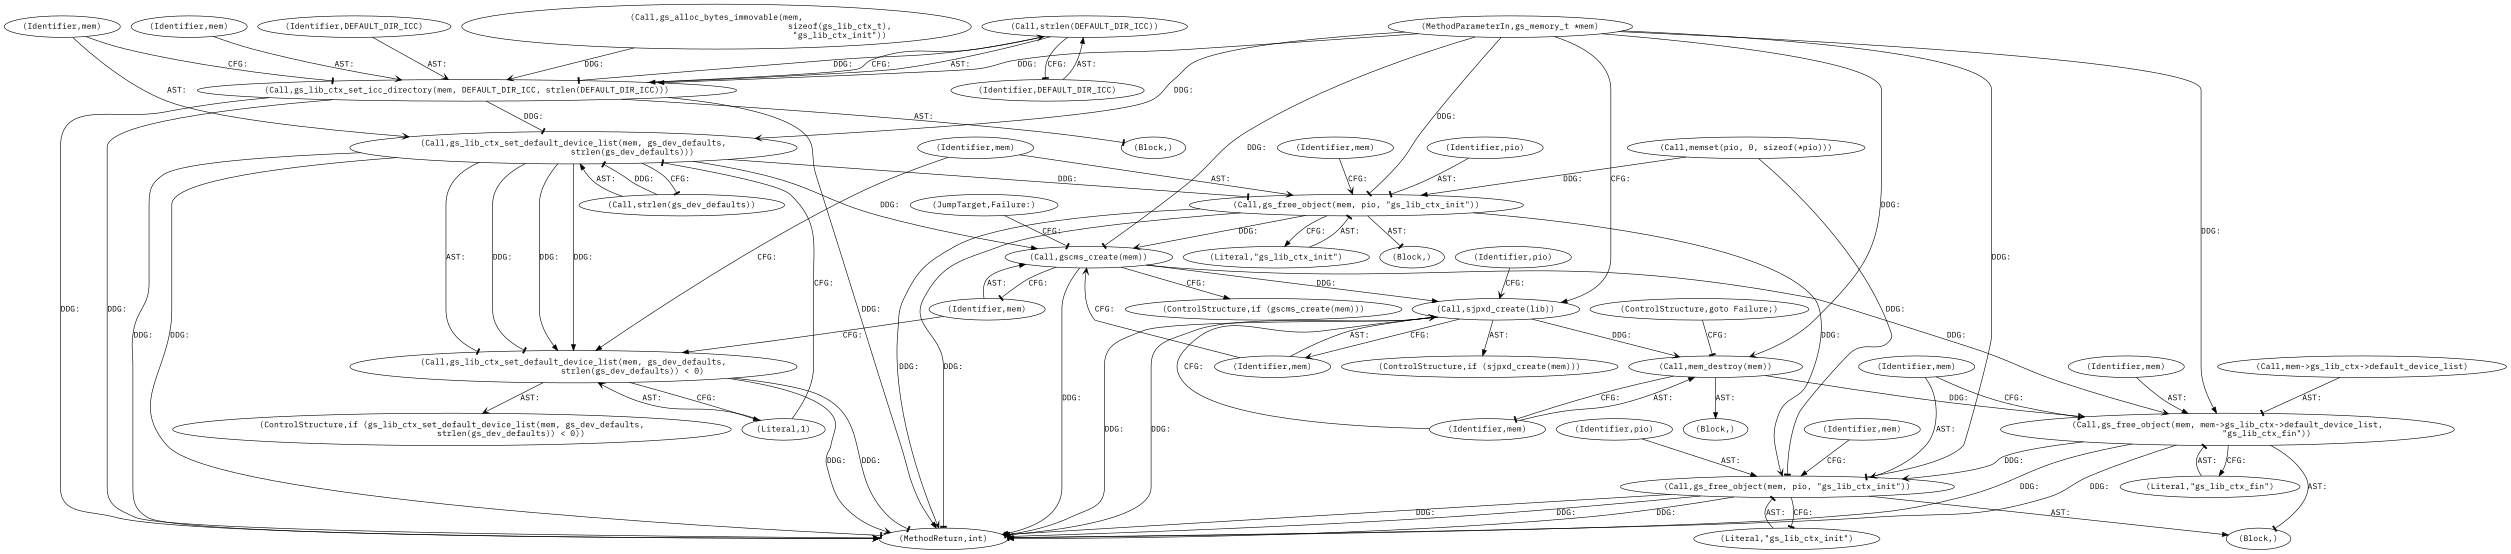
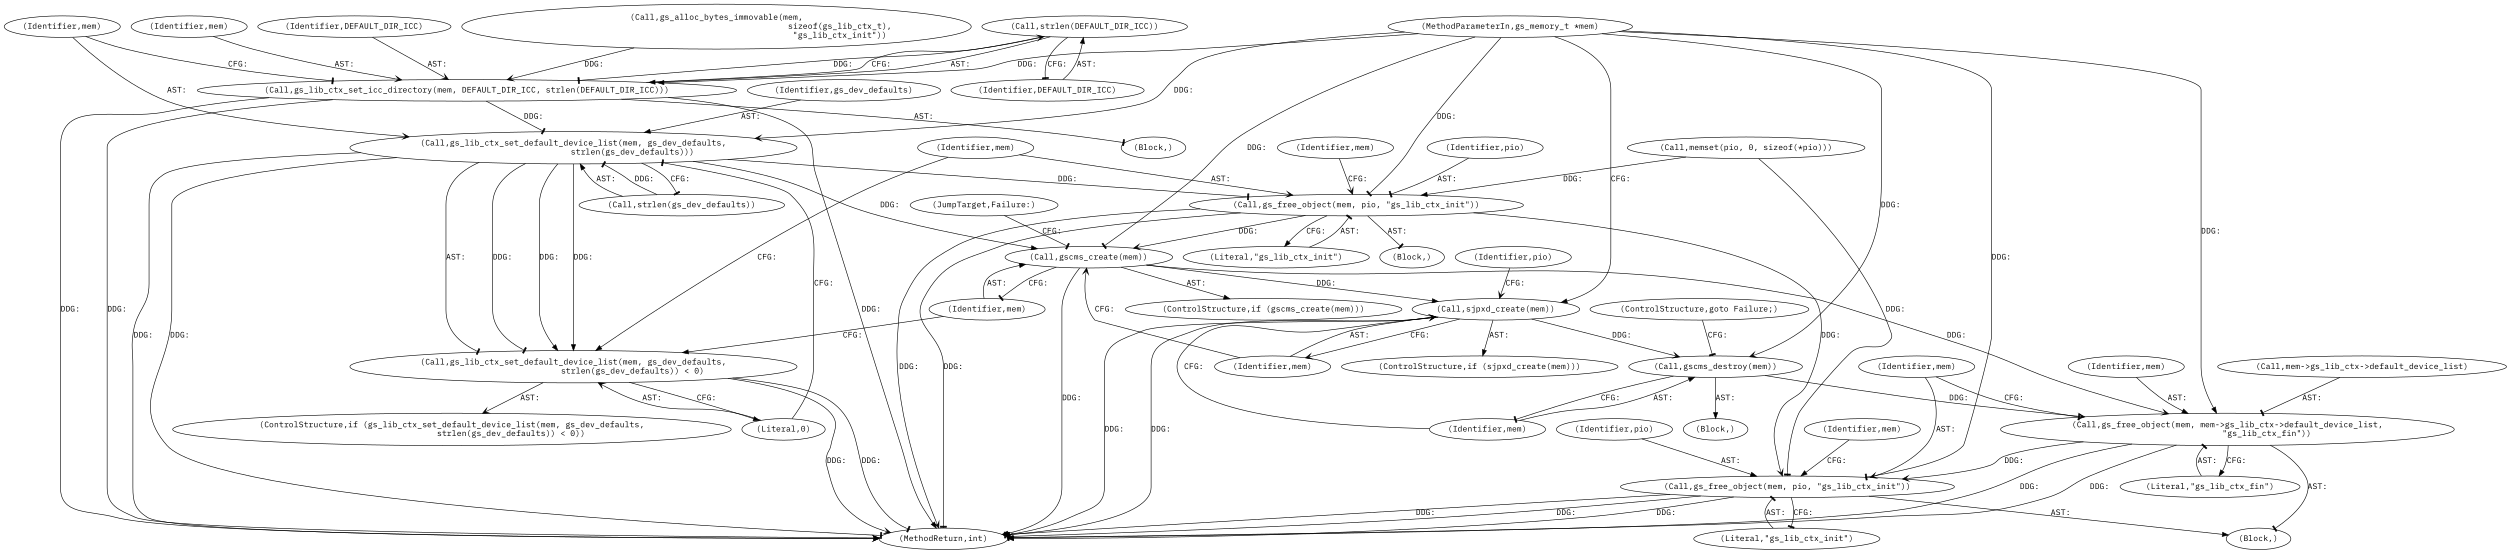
node "(Identifier,gs_dev_defaults)": added
edge "(Call,gscms_create(mem))" -> "(ControlStructure,if (gscms_create(mem)))": label "CFG: " -> "AST: "
node "(Call,sjpxd_create(lib))": label "(Call,sjpxd_create(lib))" -> "(Call,sjpxd_create(mem))"
node "(Call,mem_destroy(mem))": label "(Call,mem_destroy(mem))" -> "(Call,gscms_destroy(mem))"
node "(Literal,1)": label "(Literal,1)" -> "(Literal,0)"
